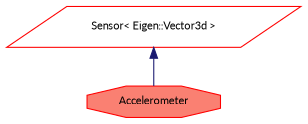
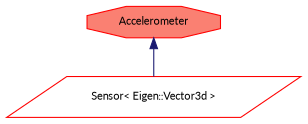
edge "Accelerometer" -> "Sensor< Eigen::Vector3d >": reversed
